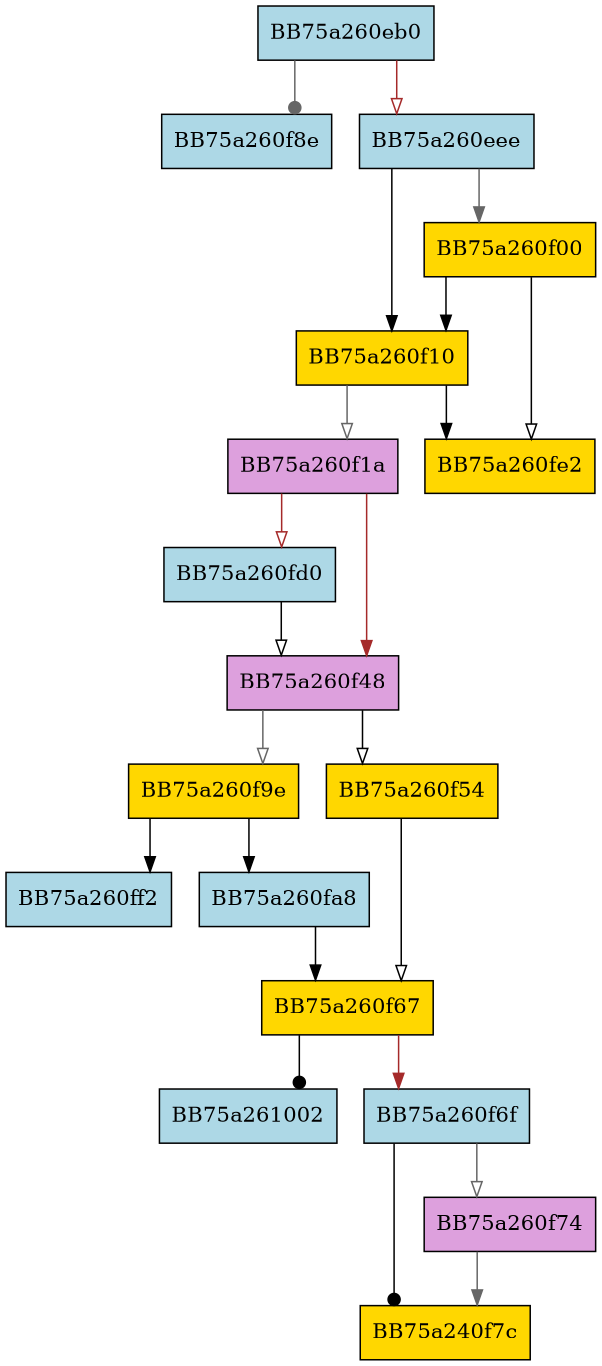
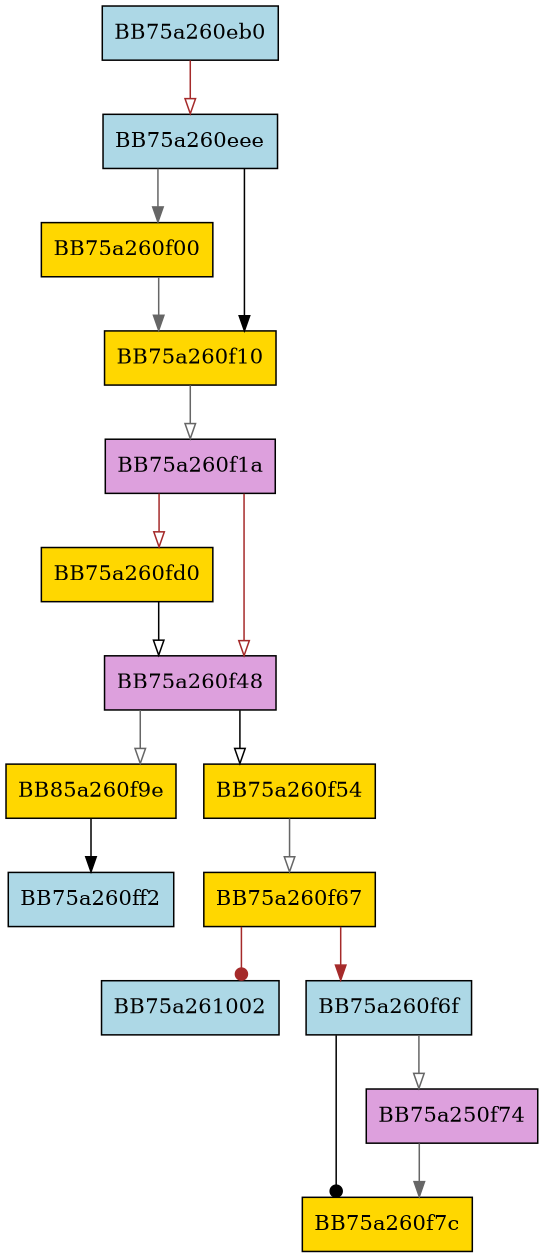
node "BB75a260f8e": removed
edge "BB75a260f00" -> "BB75a260f10": color black -> gray40
node "BB75a260fe2": removed
edge "BB75a260f1a" -> "BB75a260f48": arrowhead normal -> onormal
node "BB75a260fd0": fillcolor lightblue -> gold
node "BB75a260f9e": label "BB75a260f9e" -> "BB85a260f9e"
edge "BB75a260f54" -> "BB75a260f67": color black -> gray40
node "BB75a260fa8": removed
edge "BB75a260f67" -> "BB75a261002": color black -> brown
node "BB75a260f74": label "BB75a260f74" -> "BB75a250f74"
node "BB75a240f7c": label "BB75a240f7c" -> "BB75a260f7c"
